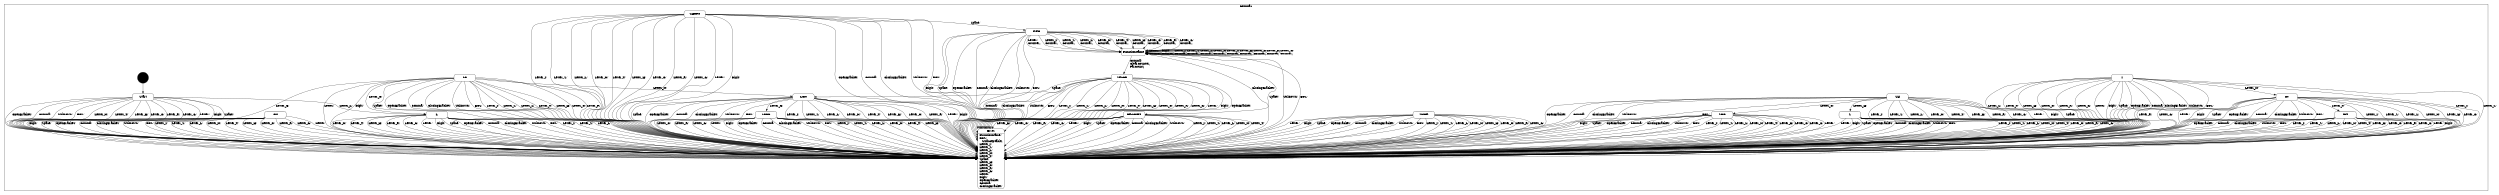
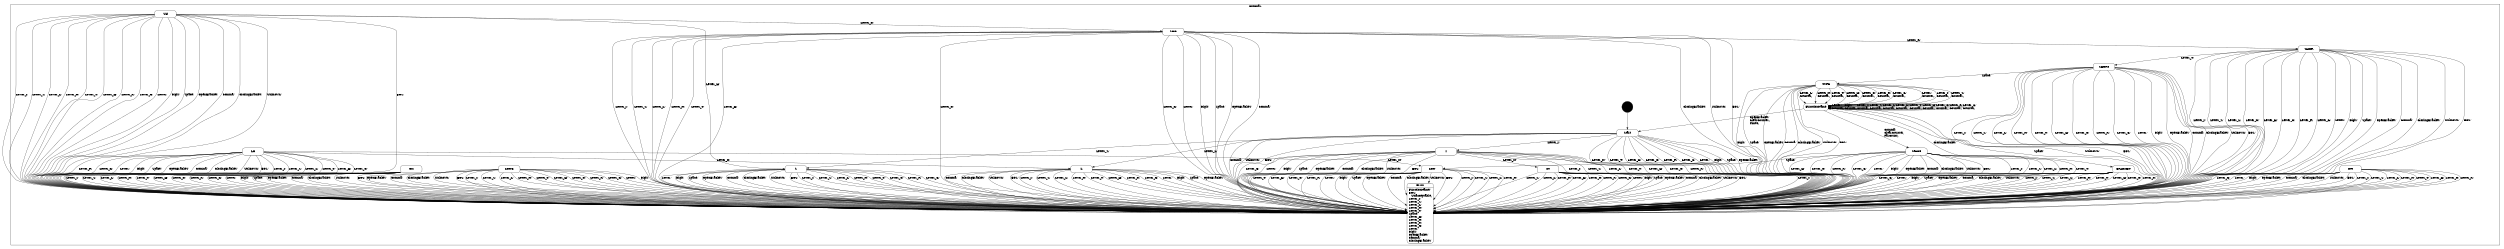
edge "SHO" -> "SHOR": added, label "Letter_R/"
edge "SHOR" -> "SHORT": added, label "Letter_T/"
edge "LON" -> "LONG": removed, label "Letter_G/"
edge "IN" -> "INT": removed, label "Letter_T/"
edge "FunctionName" -> "Start": added, label "OpenBracket/ ClearCounter; Times;"
edge "Start" -> "S": added, label "Letter_S/"
edge "Start" -> "I": added, label "Letter_I/"
